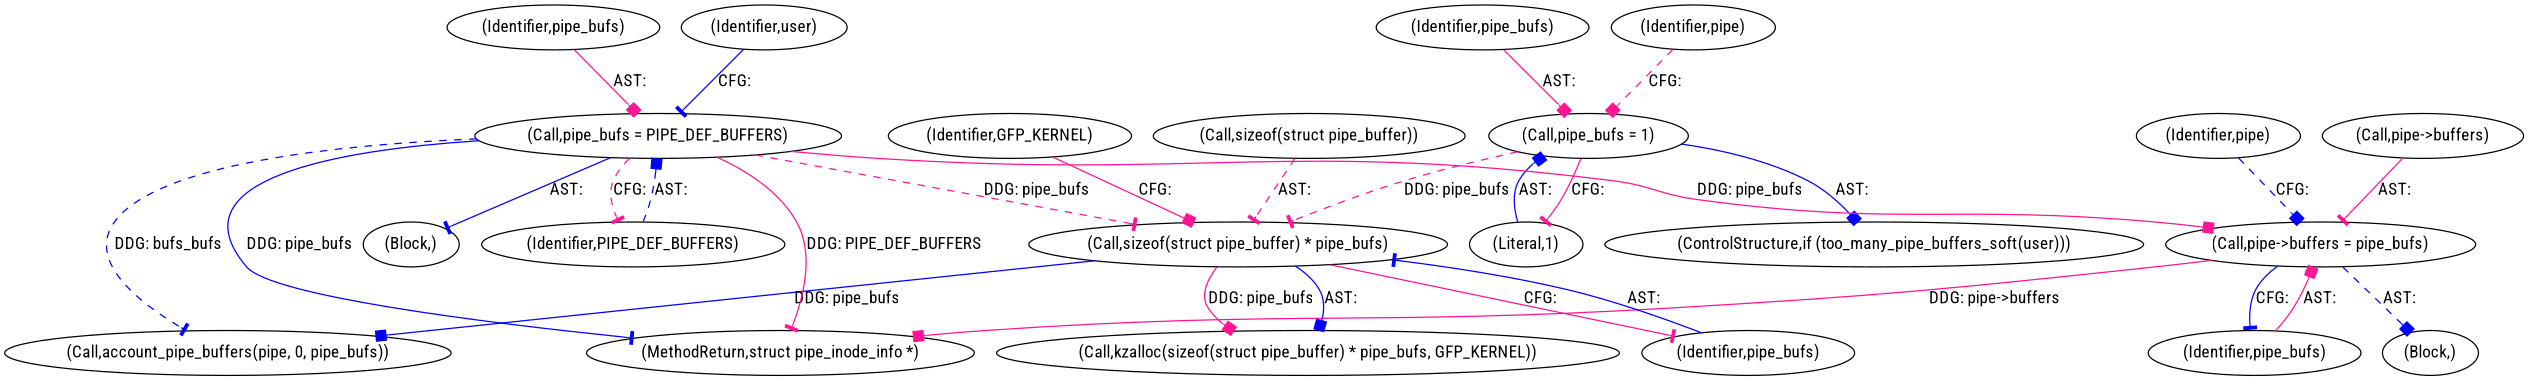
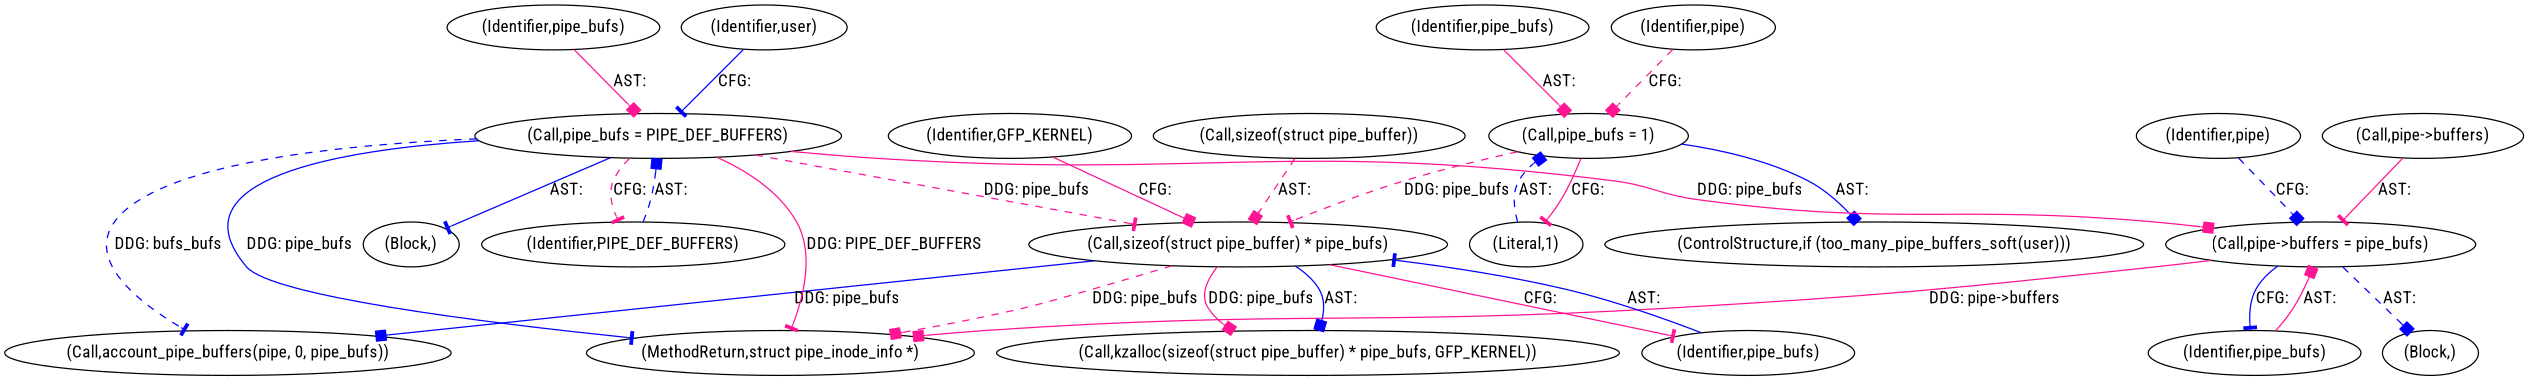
edge "(Call,sizeof(struct pipe_buffer))" -> "(Call,sizeof(struct pipe_buffer) * pipe_bufs)": arrowhead tee -> box
edge "(Literal,1)" -> "(Call,pipe_bufs = 1)": style solid -> dashed
edge "(Call,sizeof(struct pipe_buffer) * pipe_bufs)" -> "(MethodReturn,struct pipe_inode_info *)": added, label "DDG: pipe_bufs"
